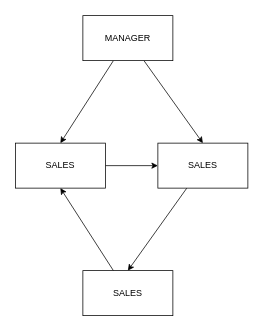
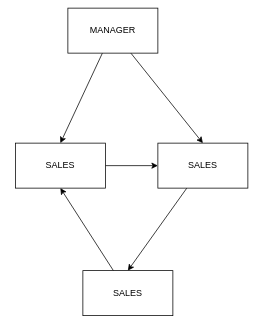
node "MANAGER": moved (128, 38) -> (113, 30)
